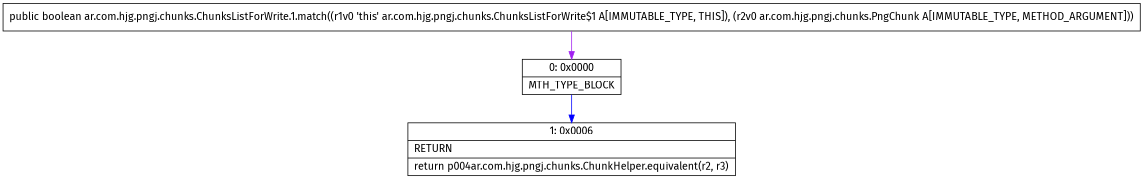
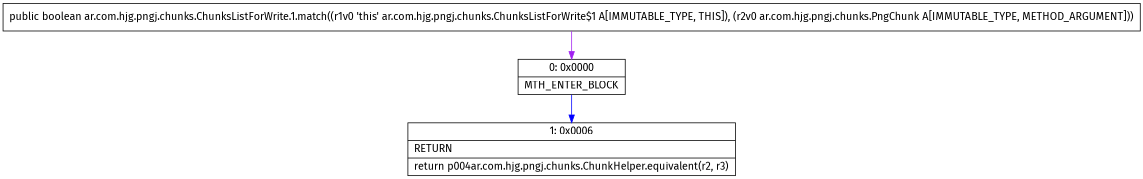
node "0: 0x0000": text "MTH_TYPE_BLOCK" -> "MTH_ENTER_BLOCK"
